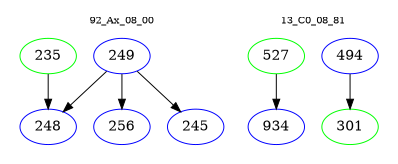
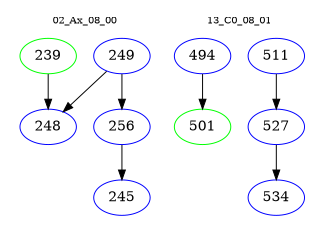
cluster "92_Ax_08_00": label "92_Ax_08_00" -> "02_Ax_08_00"
cluster "13_C0_08_81": label "13_C0_08_81" -> "13_C0_08_01"
node "235": label "235" -> "239"
node "511": added
node "527": color green -> blue
edge "249" -> "245": now "256" -> "245"
node "934": label "934" -> "534"
node "301": label "301" -> "501"
